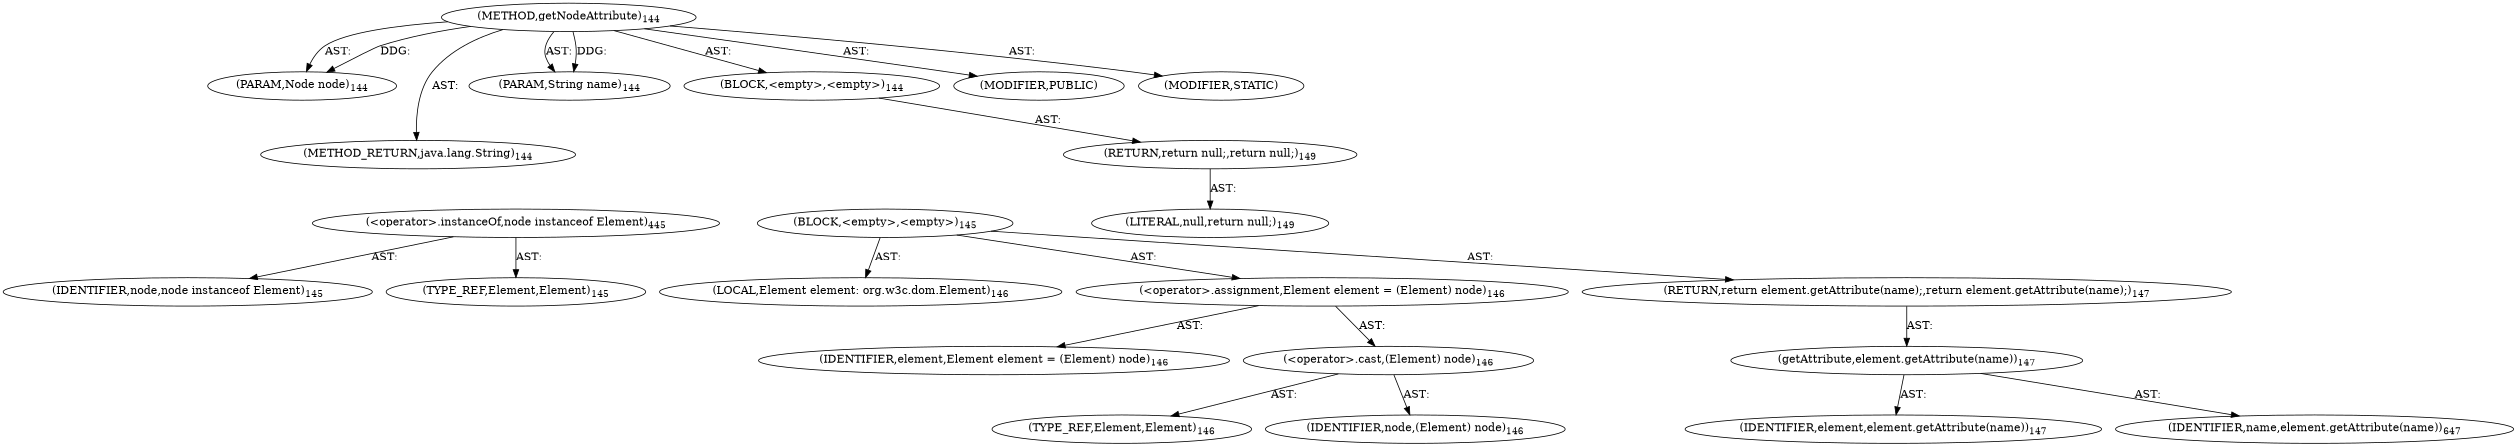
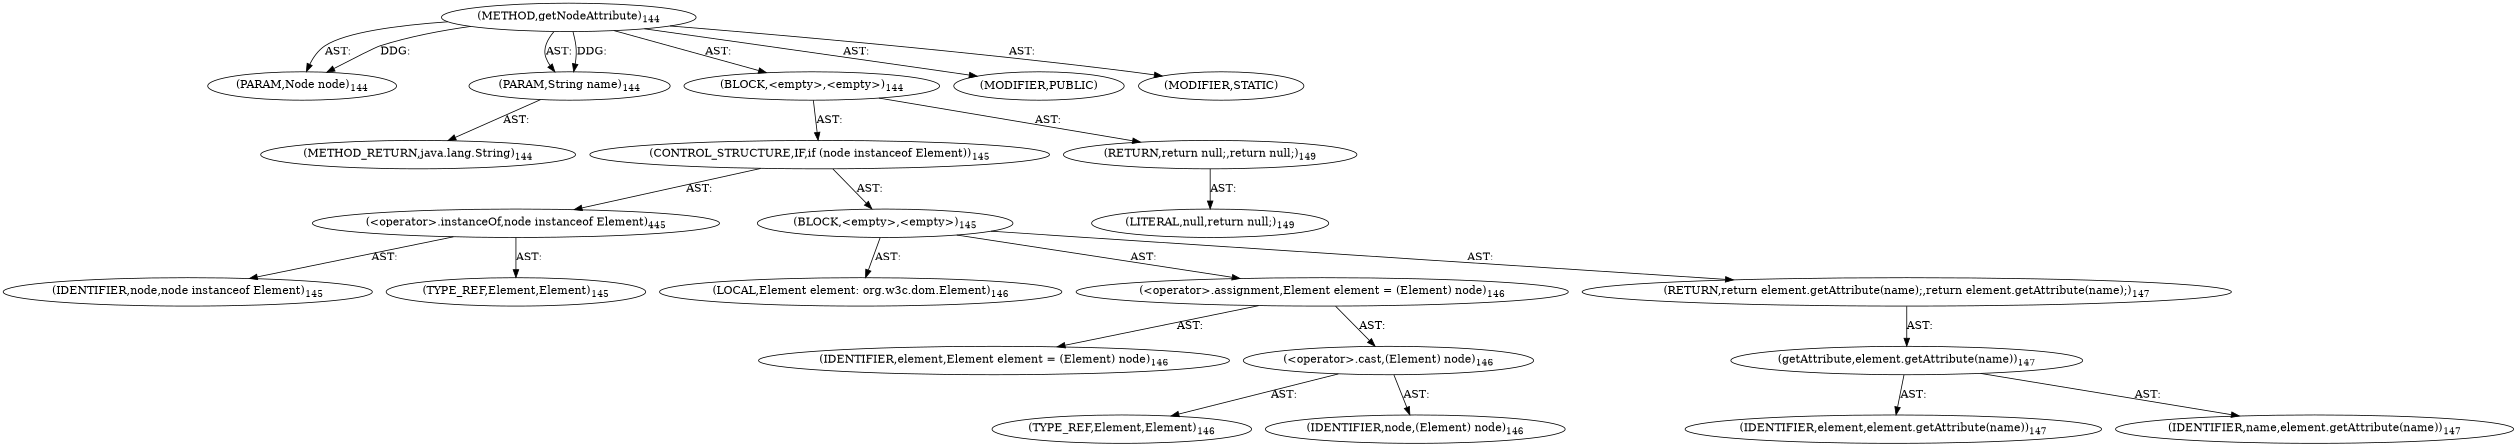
edge "(METHOD,getNodeAttribute)" -> "(METHOD_RETURN,java.lang.String)": now "(PARAM,String name)" -> "(METHOD_RETURN,java.lang.String)"
node "(CONTROL_STRUCTURE,IF,if (node instanceof Element))": added
node "(IDENTIFIER,name,element.getAttribute(name))": text "647" -> "147"
